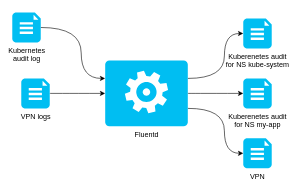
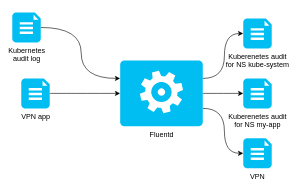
node "Fluentd": moved (147, 93) -> (162, 93)
node "VPN logs": label "VPN logs" -> "VPN app"
